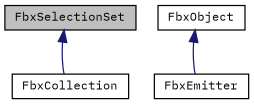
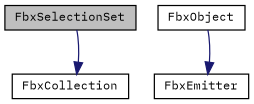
edge "FbxCollection" -> "FbxSelectionSet": reversed
edge "FbxEmitter" -> "FbxObject": reversed
